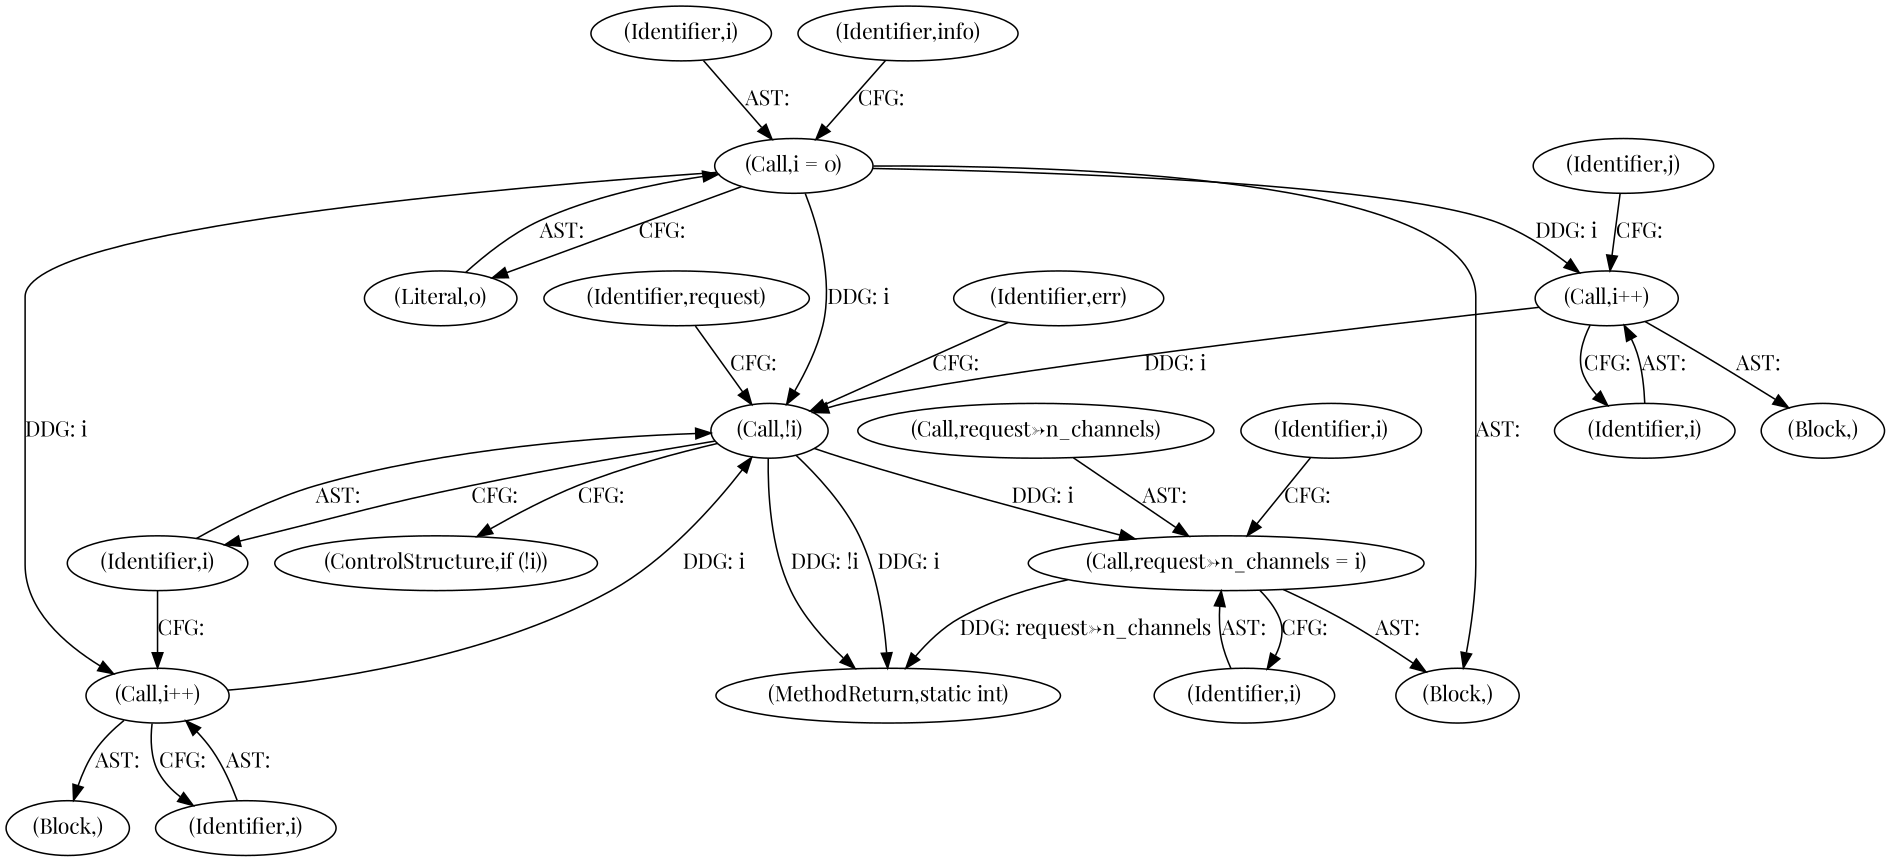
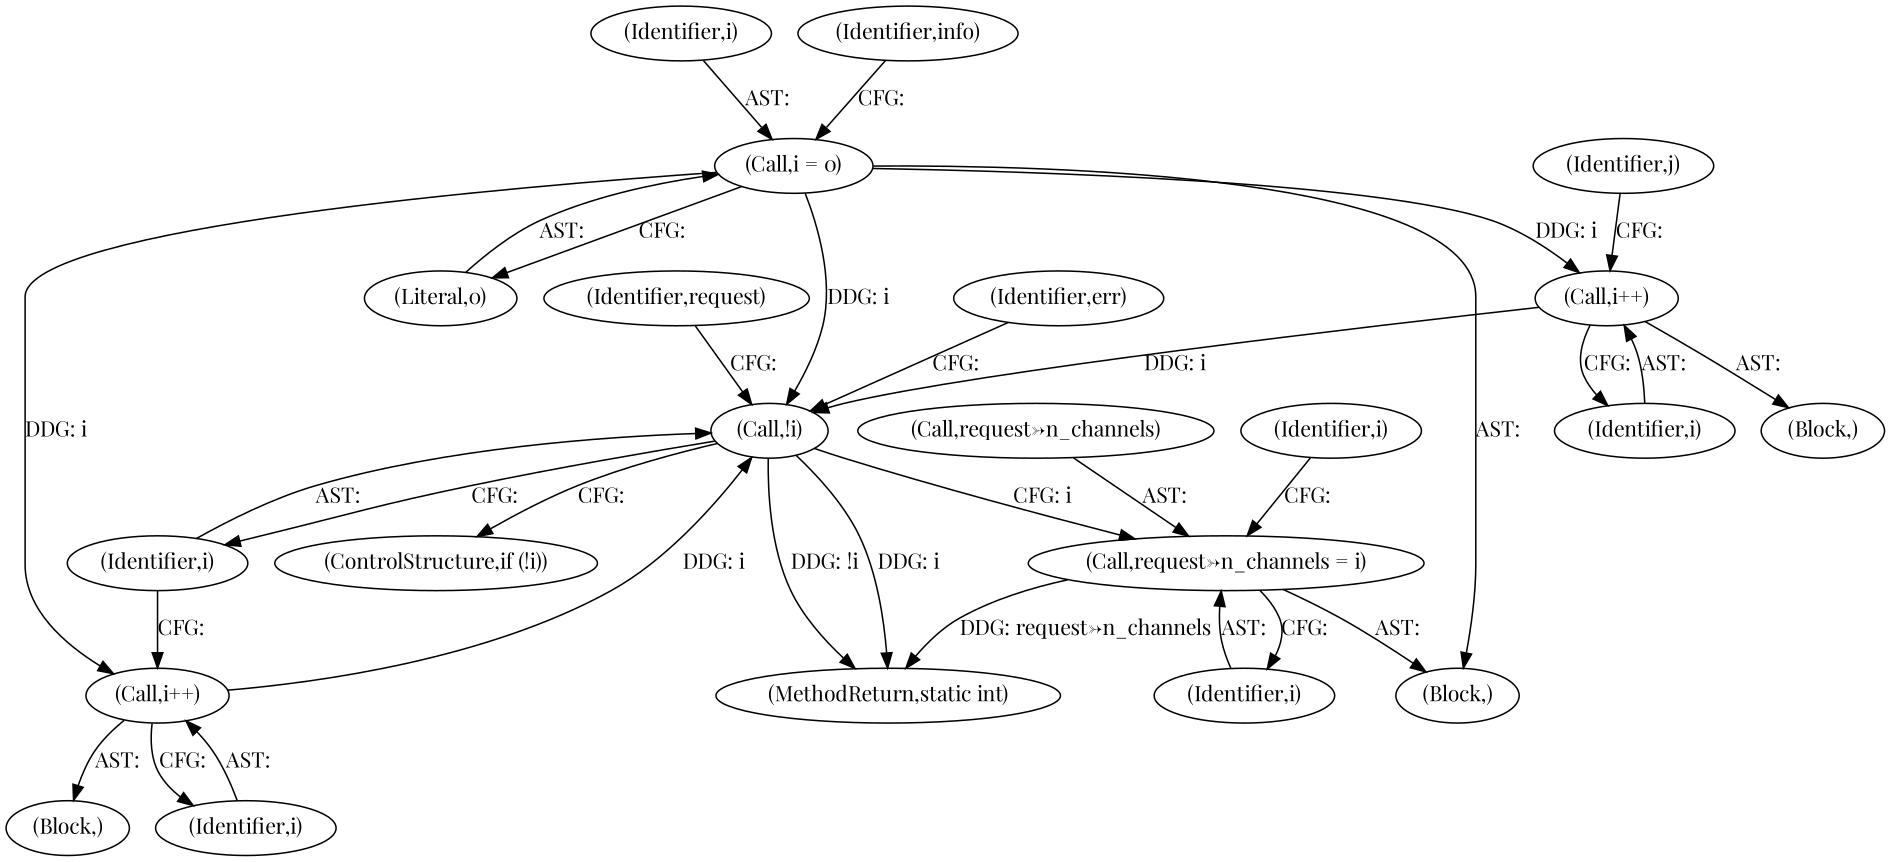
edge "(Call,!i)" -> "(Call,request->n_channels = i)": label "DDG: i" -> "CFG: i"
